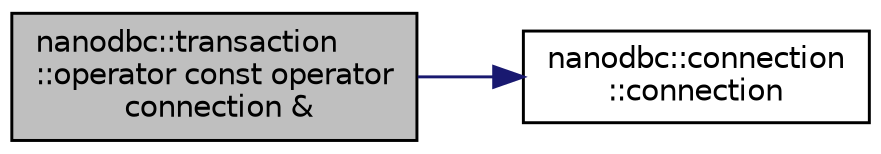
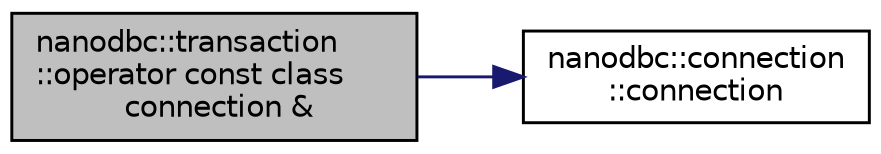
node "nanodbc::transaction ::operator const operator connection &": label "nanodbc::transaction ::operator const operator connection &" -> "nanodbc::transaction ::operator const class connection &"
